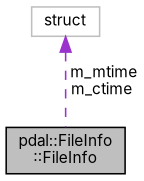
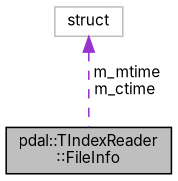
node "pdal::FileInfo ::FileInfo": label "pdal::FileInfo ::FileInfo" -> "pdal::TIndexReader ::FileInfo"
